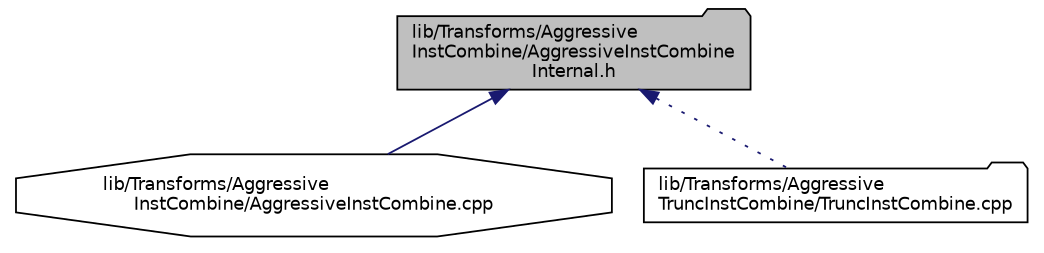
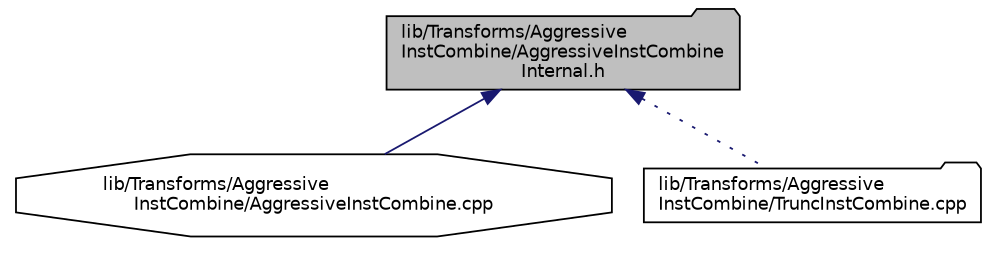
node "lib/Transforms/Aggressive TruncInstCombine/TruncInstCombine.cpp": label "lib/Transforms/Aggressive TruncInstCombine/TruncInstCombine.cpp" -> "lib/Transforms/Aggressive InstCombine/TruncInstCombine.cpp"
